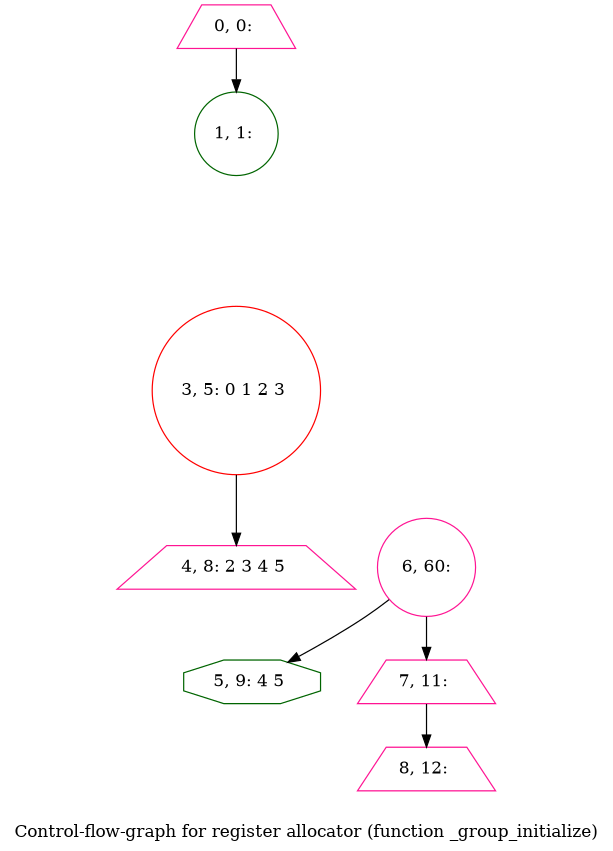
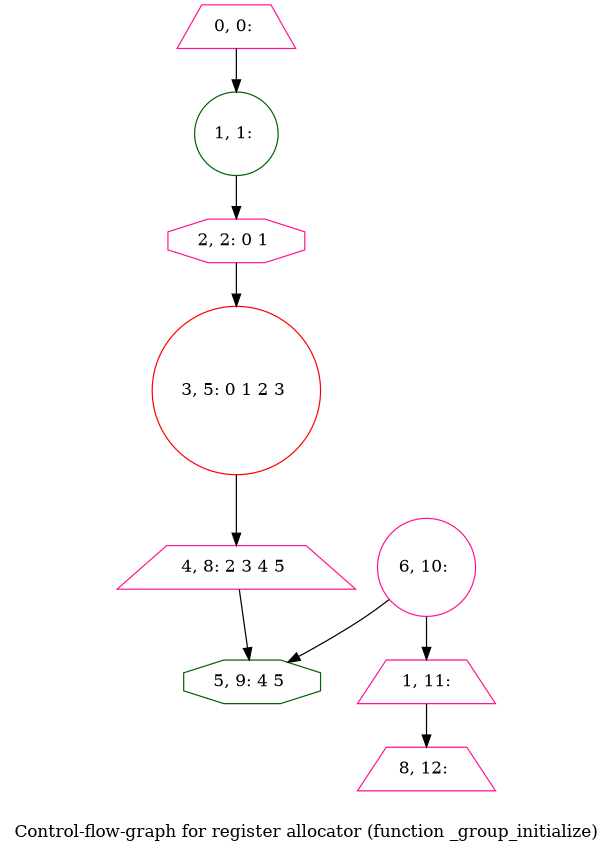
node "2, 2: 0 1": added
node "6, 60:": label "6, 60:" -> "6, 10:"
edge "4, 8: 2 3 4 5" -> "5, 9: 4 5": added
node "7, 11:": label "7, 11:" -> "1, 11:"
